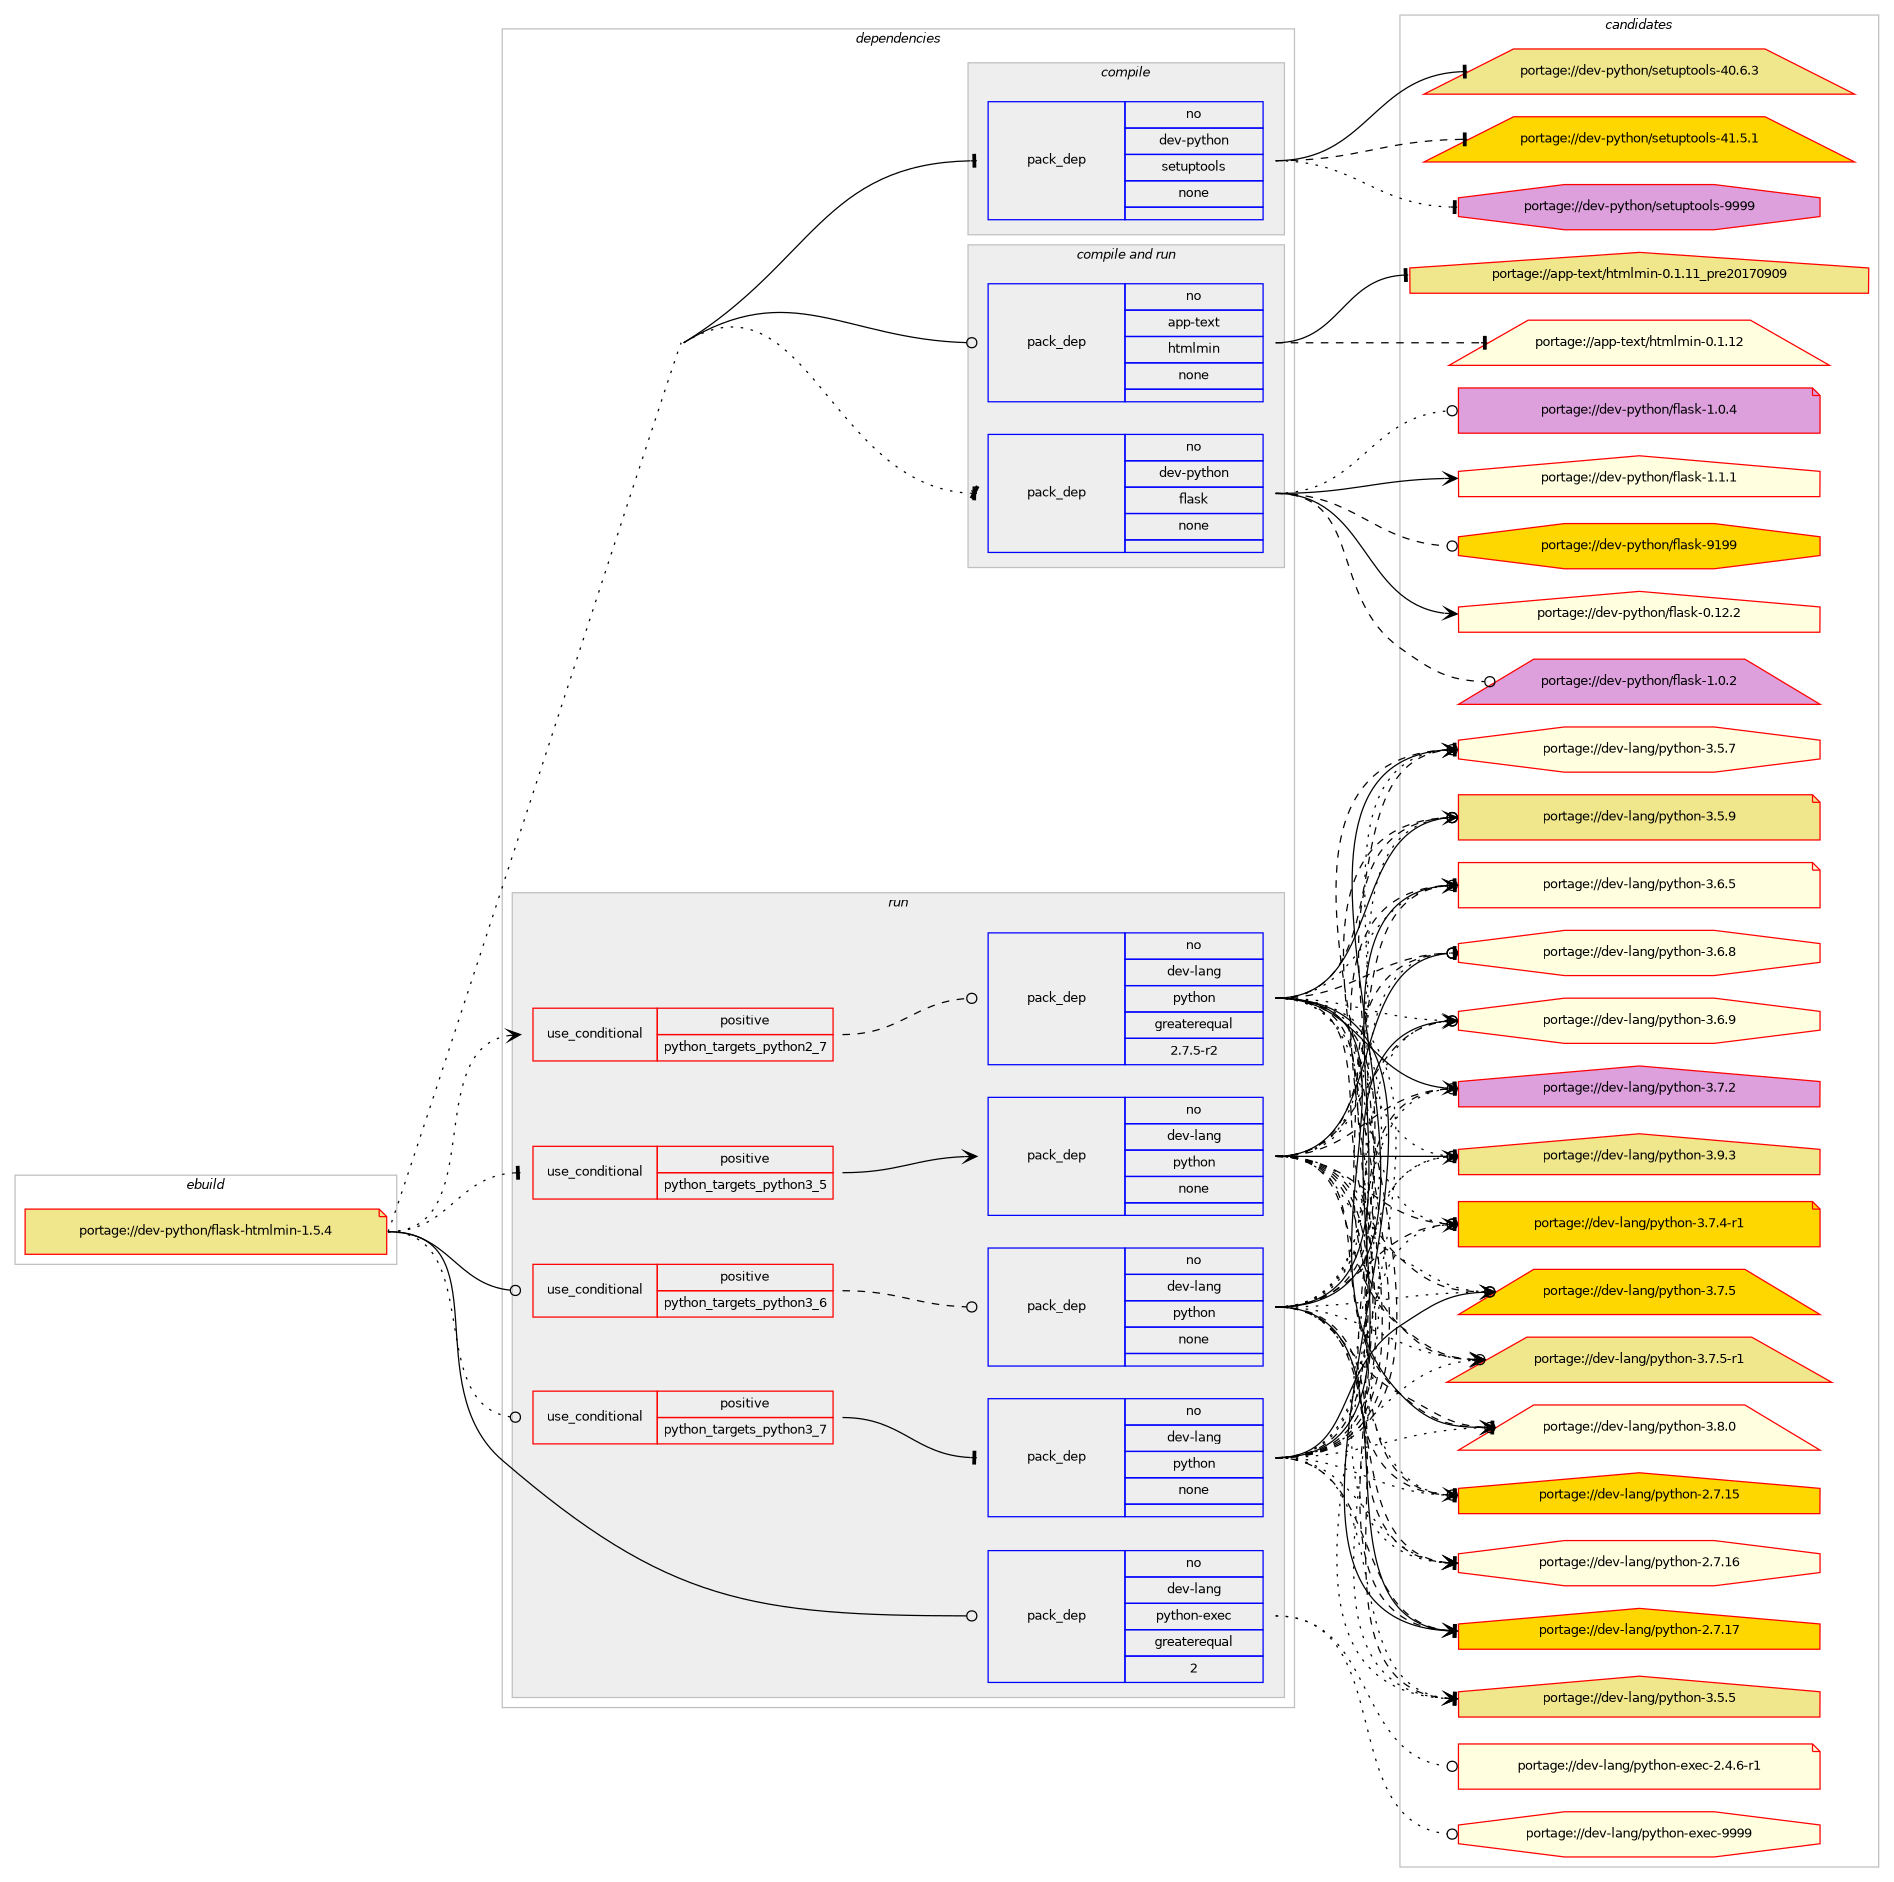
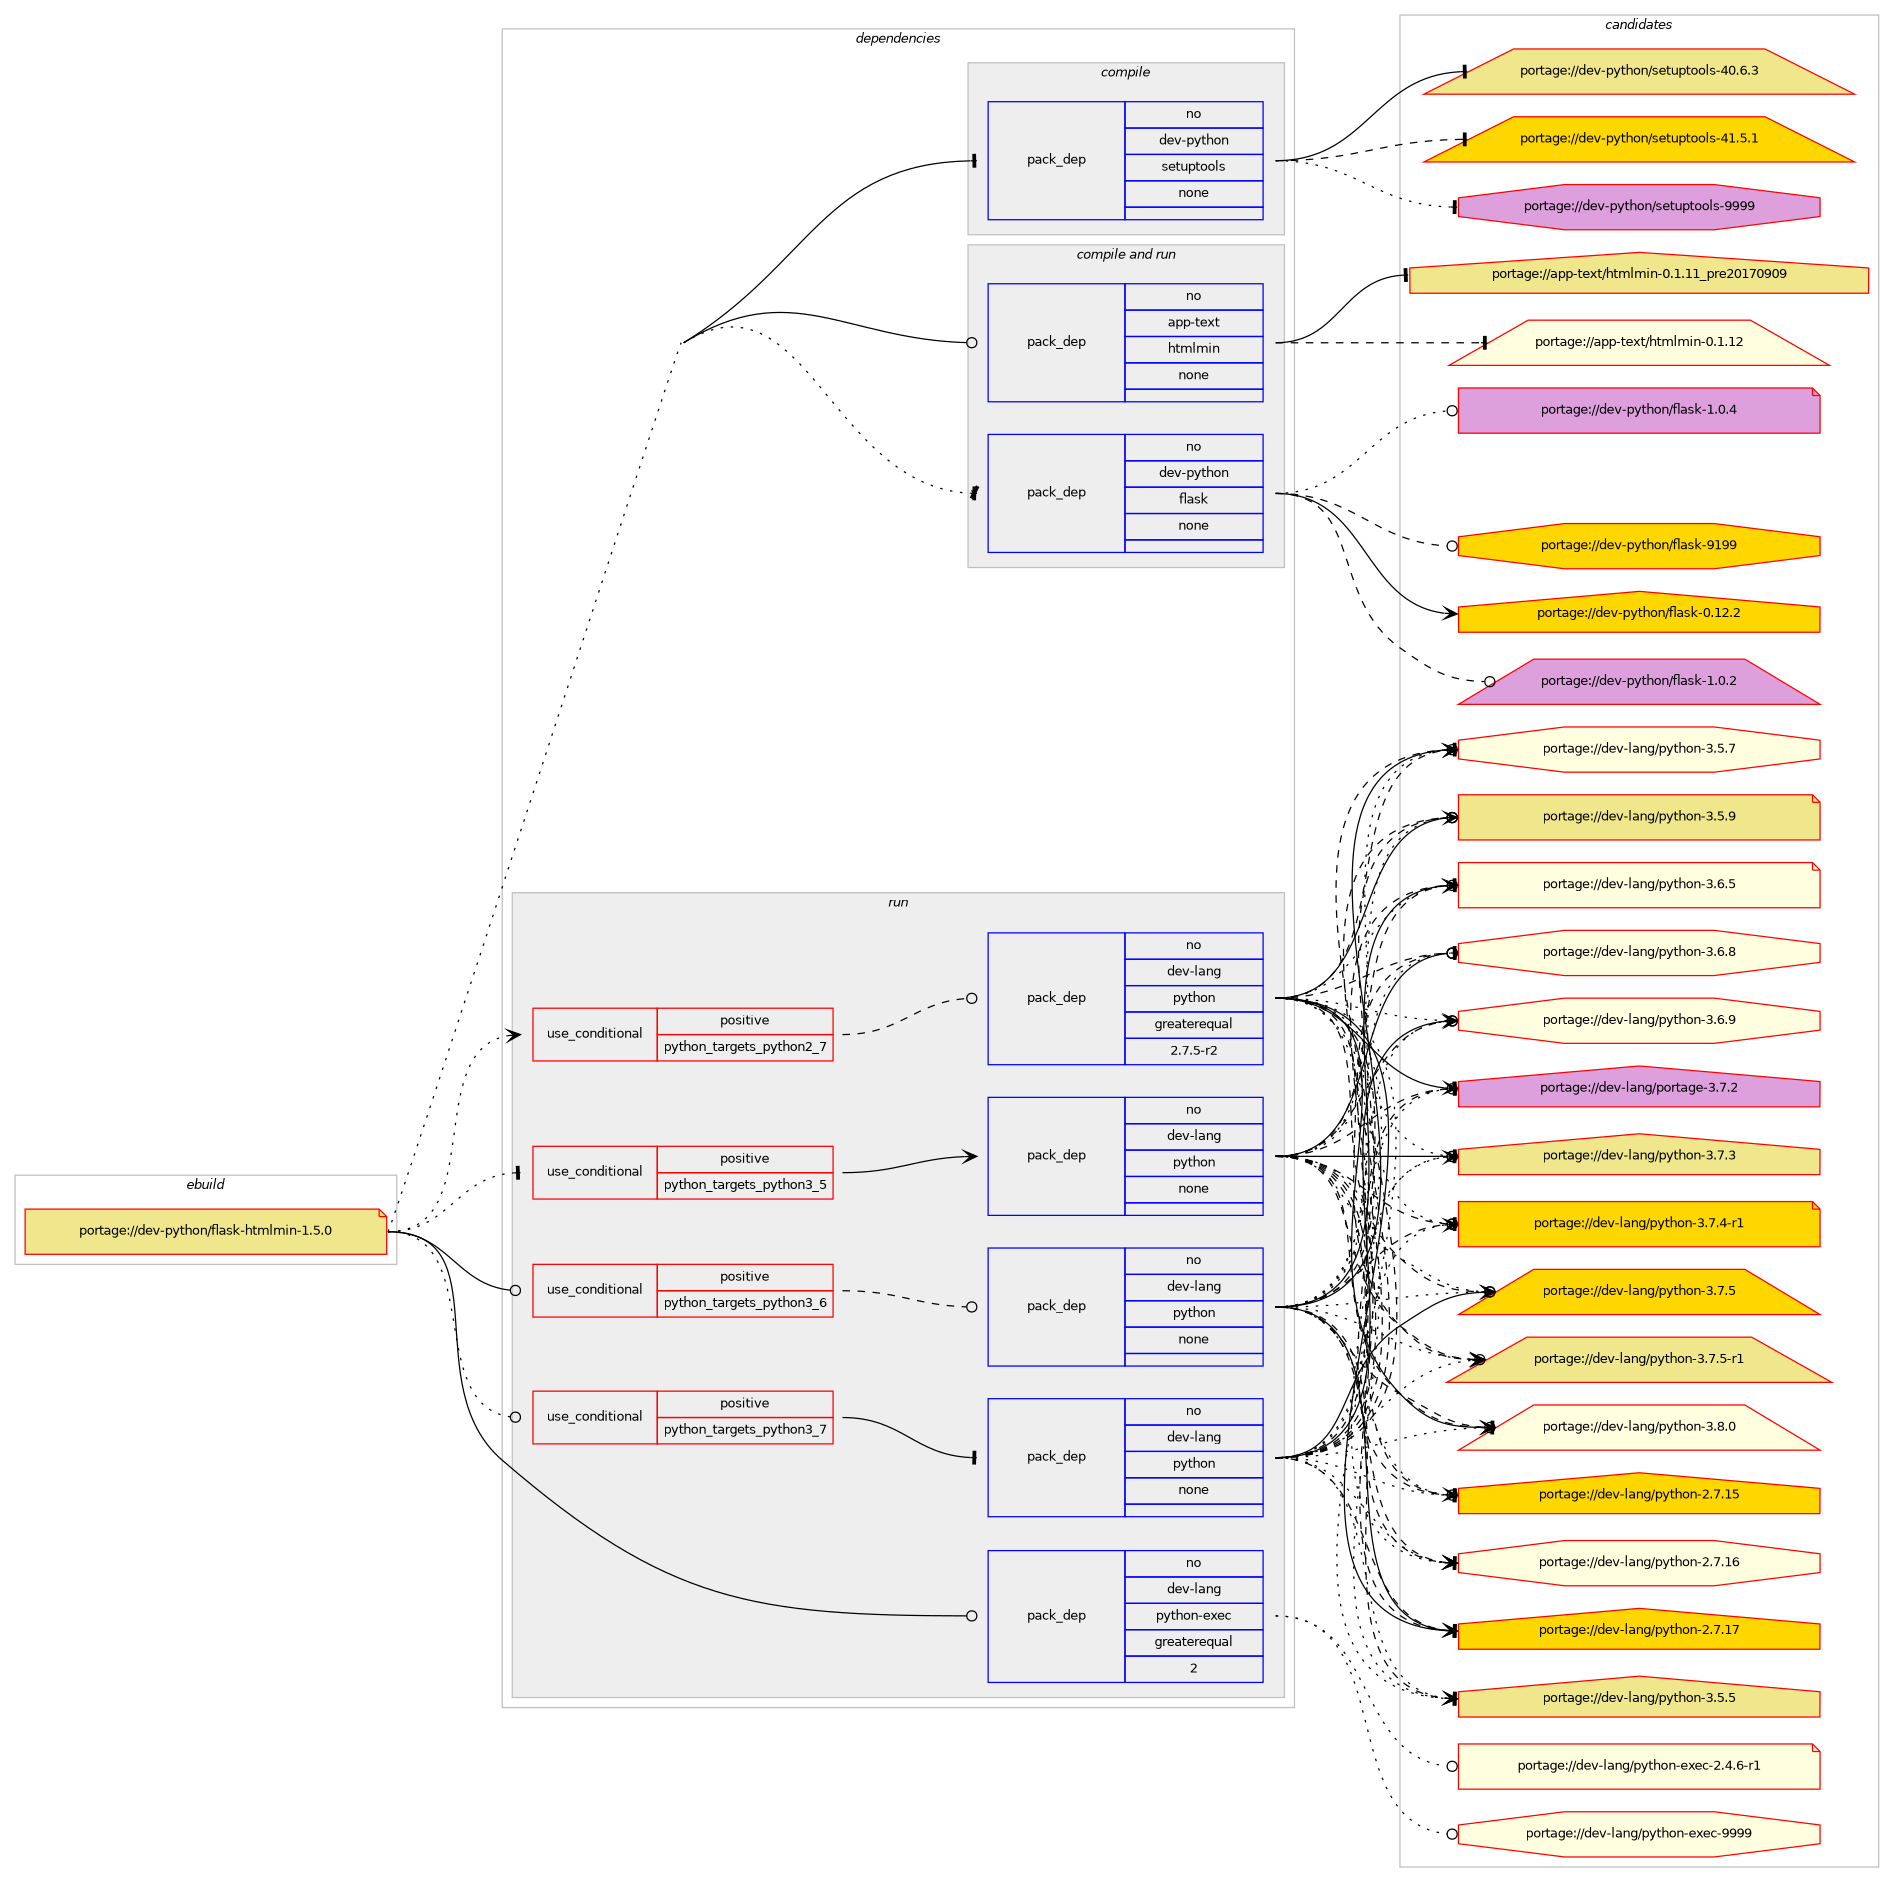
node "portage://dev-python/flask-1.1.1": removed
node "portage://dev-python/flask-0.12.2": fillcolor lightyellow -> gold
node "portage://dev-lang/python-3.7.2": label "portage://dev-lang/python-3.7.2" -> "portage://dev-lang/portage-3.7.2"
node "portage://dev-lang/python-3.9.3": label "portage://dev-lang/python-3.9.3" -> "portage://dev-lang/python-3.7.3"
node "portage://dev-python/flask-htmlmin-1.5.4": label "portage://dev-python/flask-htmlmin-1.5.4" -> "portage://dev-python/flask-htmlmin-1.5.0"
